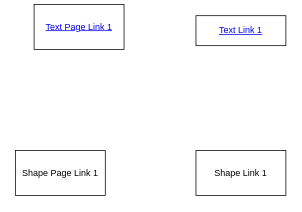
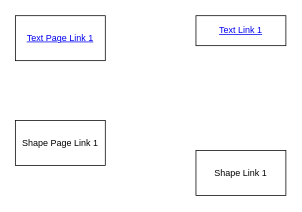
node "Text Page Link 1": moved (79, 27) -> (60, 38)
node "Shape Page Link 1": moved (60, 173) -> (60, 143)
